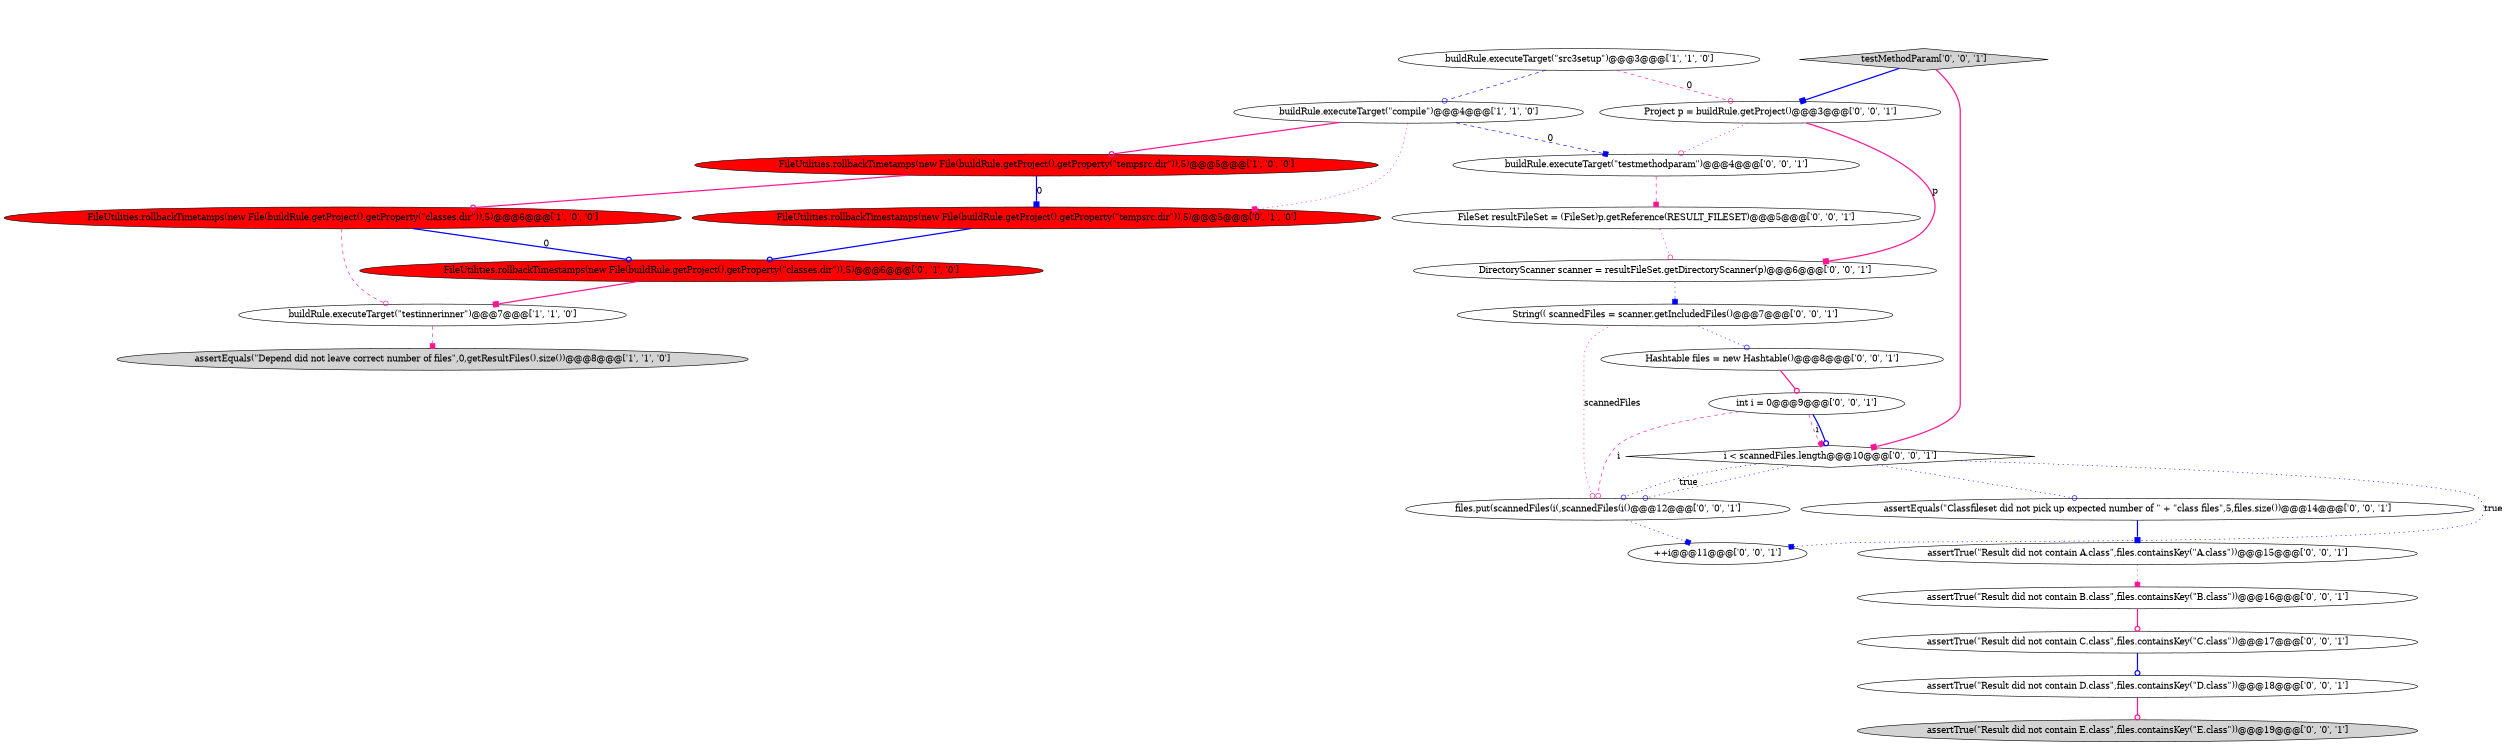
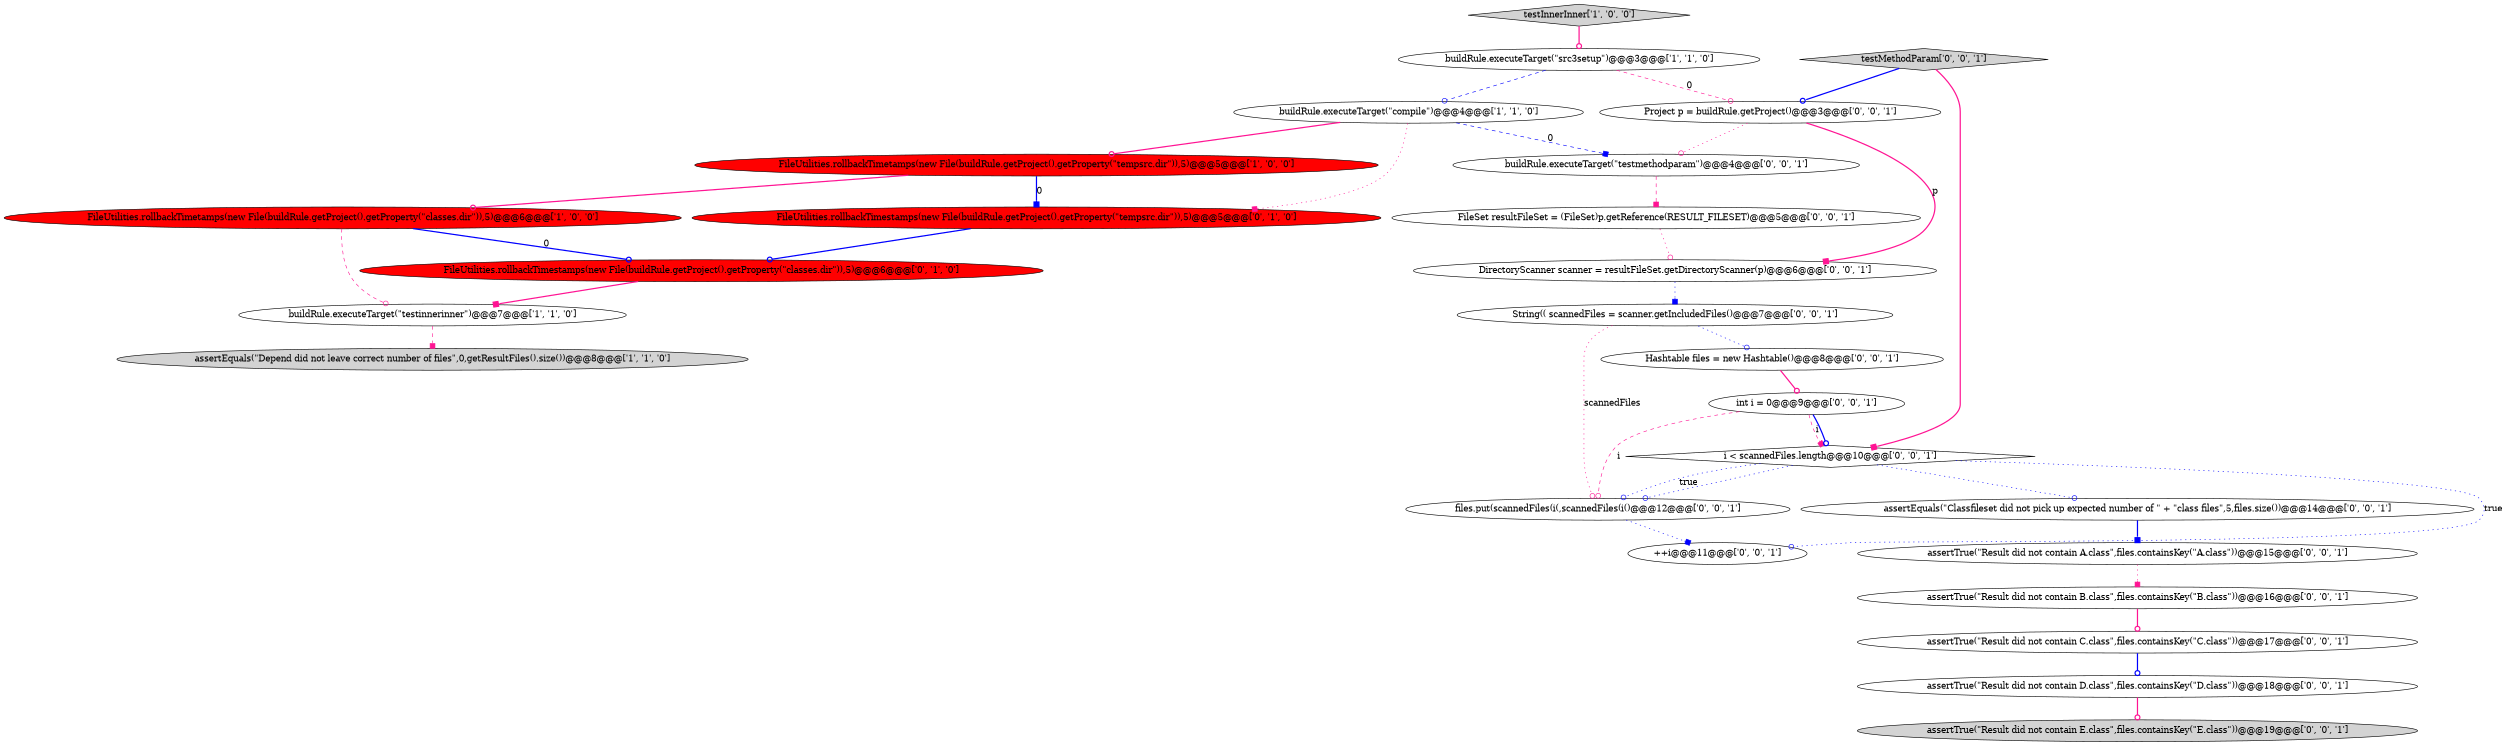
node "testInnerInner['1', '0', '0']": added
edge "testMethodParam['0', '0', '1']" -> "Project p = buildRule.getProject()@@@3@@@['0', '0', '1']": arrowhead box -> odot
edge "i < scannedFiles.length@@@10@@@['0', '0', '1']" -> "++i@@@11@@@['0', '0', '1']": arrowhead box -> odot
